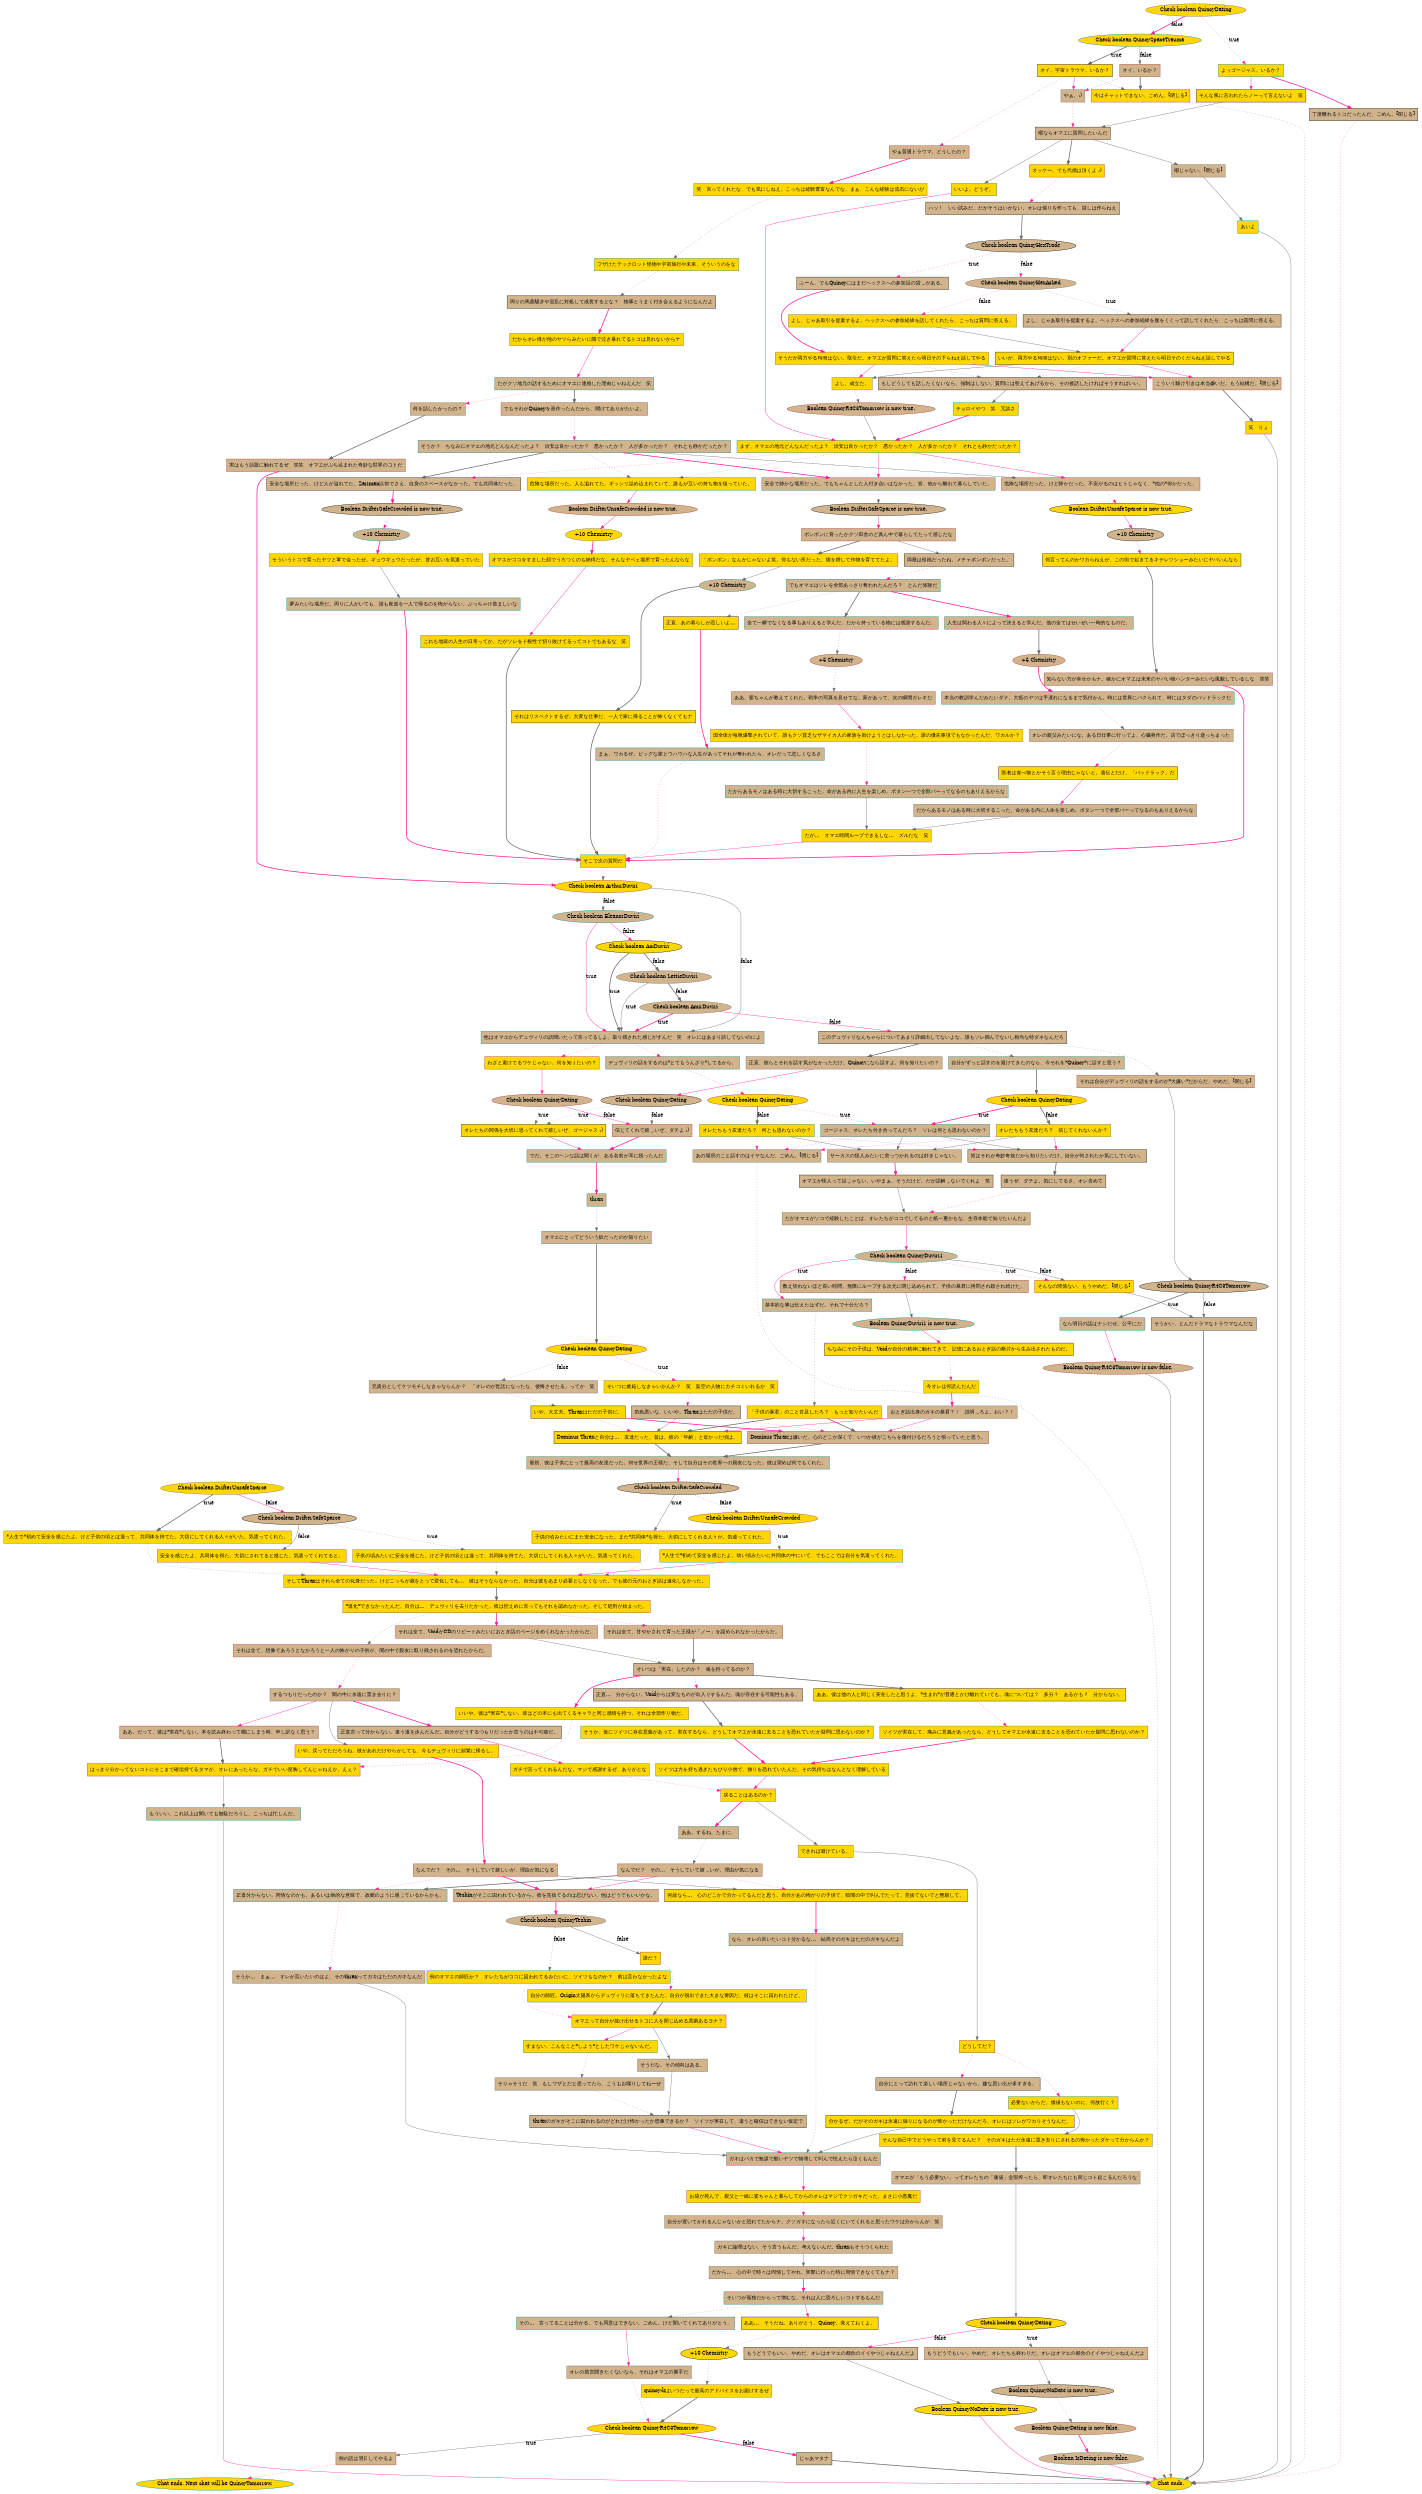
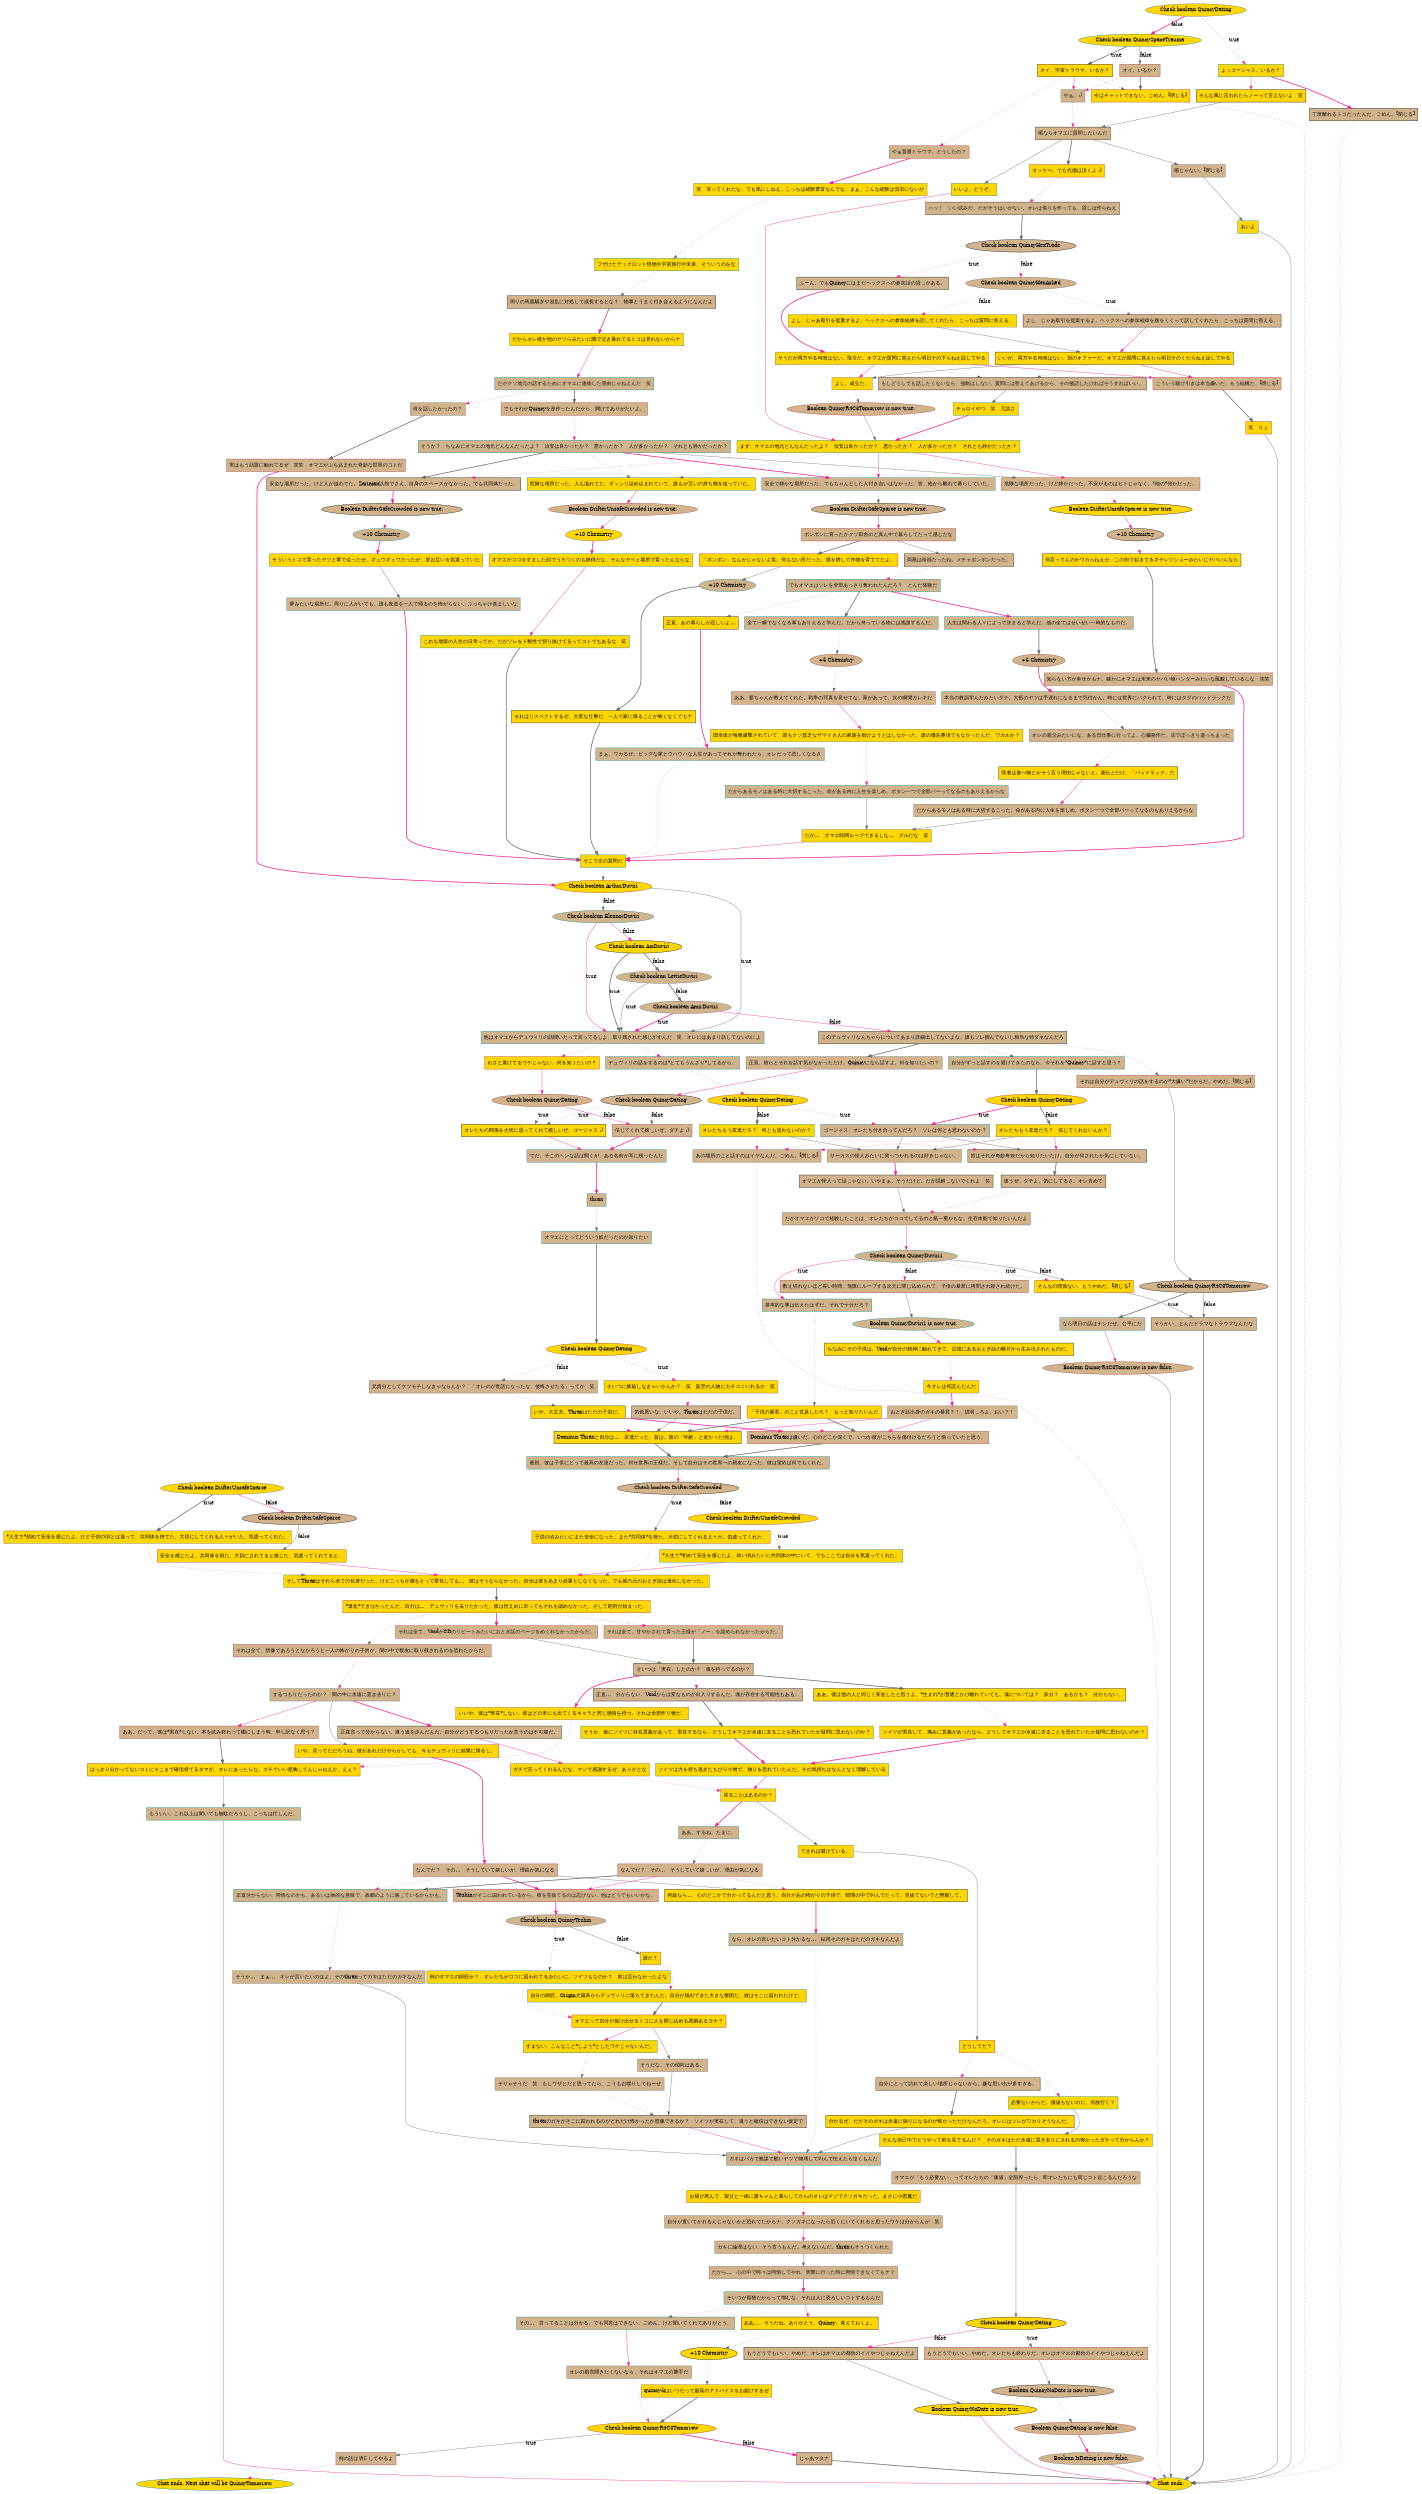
edge "Check boolean ArthurDuviri" -> "他はオマエからデュヴィリの話聞いたって言ってるしよ、取り残された感じがすんだ　笑　オレにはあまり話してないのによ": label "false" -> "true"
node "子供の頃みたいに安全を感じた。けど子供の頃とは違って、共同体を持てた。大切にしてくれる人々がいた。気遣ってくれた。": removed
edge "Check boolean QuincyTeshin" -> "例のオマエの師匠か？　オレたちがココに囚われてるみたいに、ソイツもなのか？　前は言わなかったよな": label "false" -> "true"
